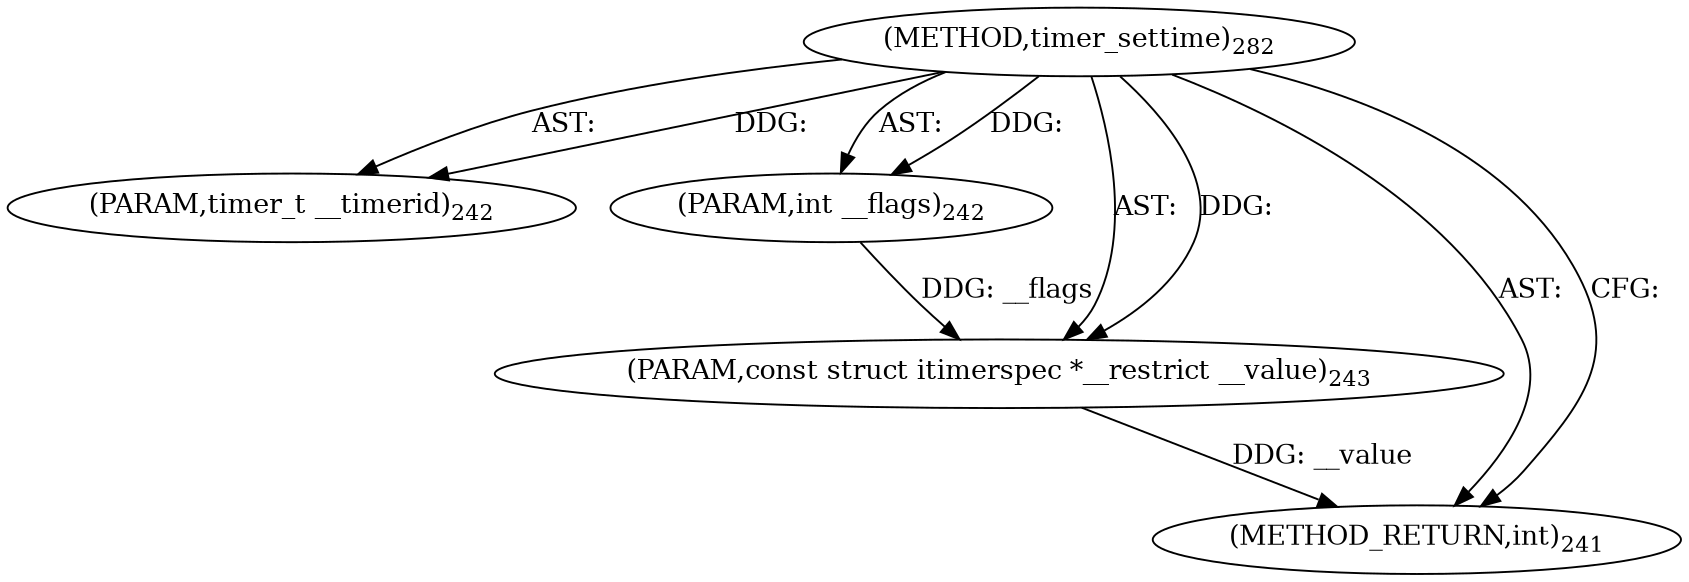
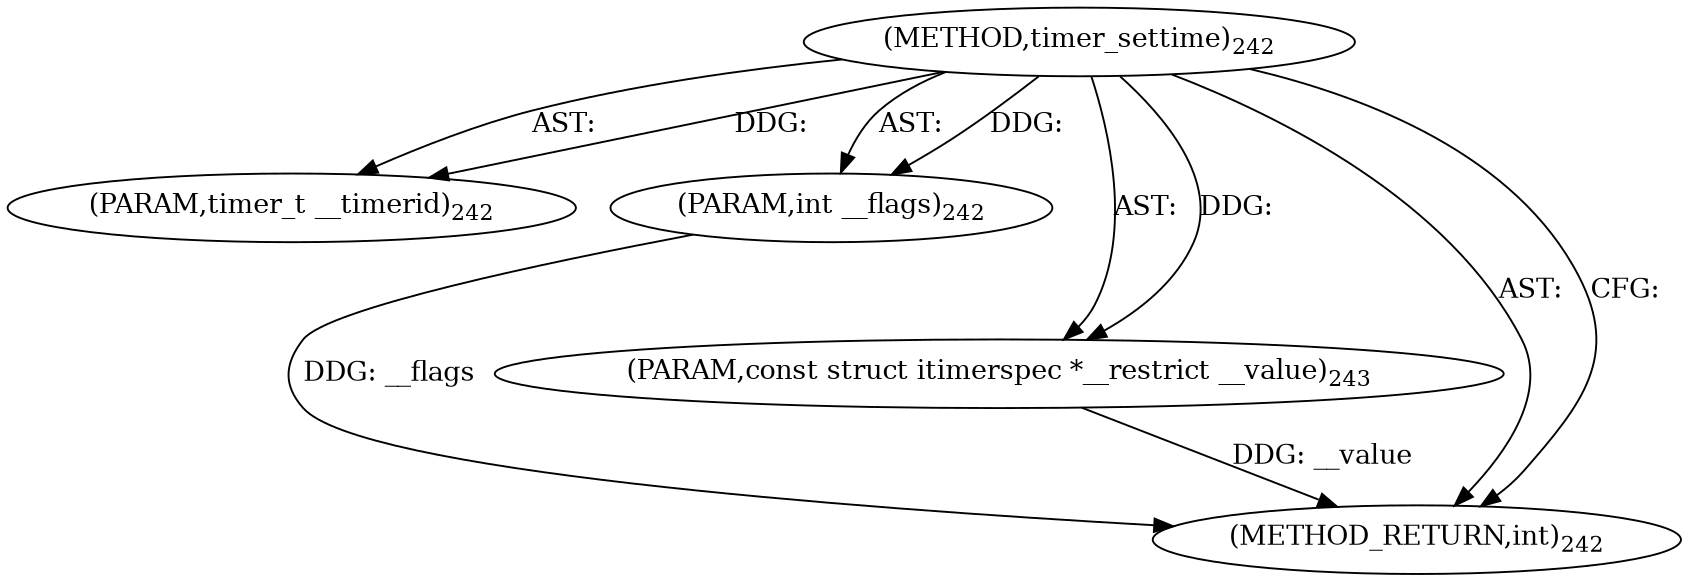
node "(METHOD,timer_settime)": text "282" -> "242"
edge "(PARAM,int __flags)" -> "(PARAM,const struct itimerspec *__restrict __value)": now "(PARAM,int __flags)" -> "(METHOD_RETURN,int)"
node "(METHOD_RETURN,int)": text "241" -> "242"
